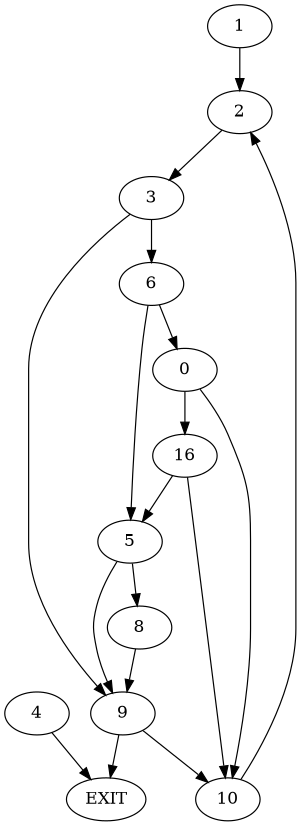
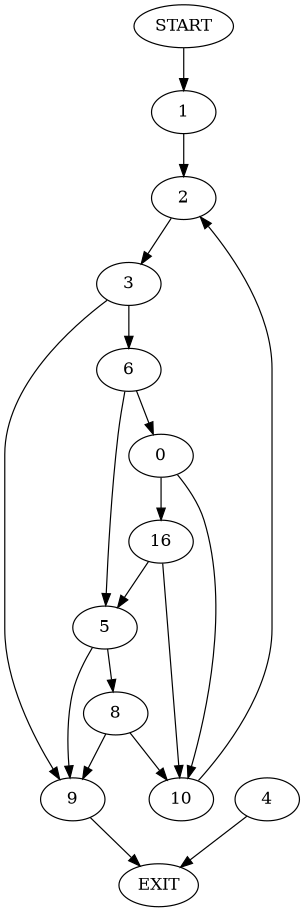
node "START": added
edge "9" -> "10": now "8" -> "10"
